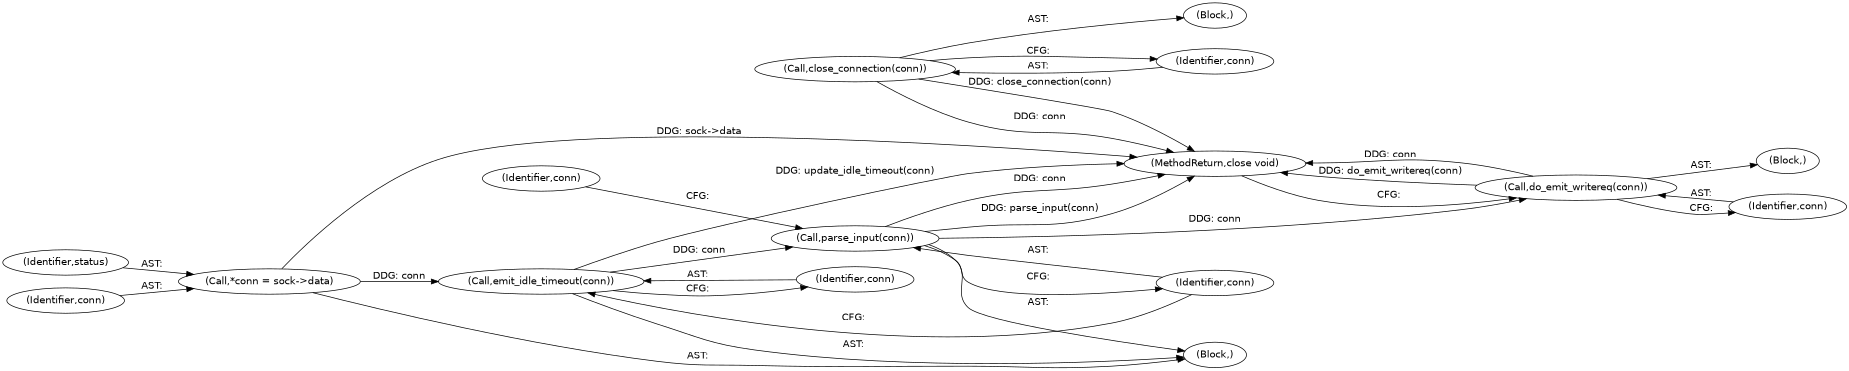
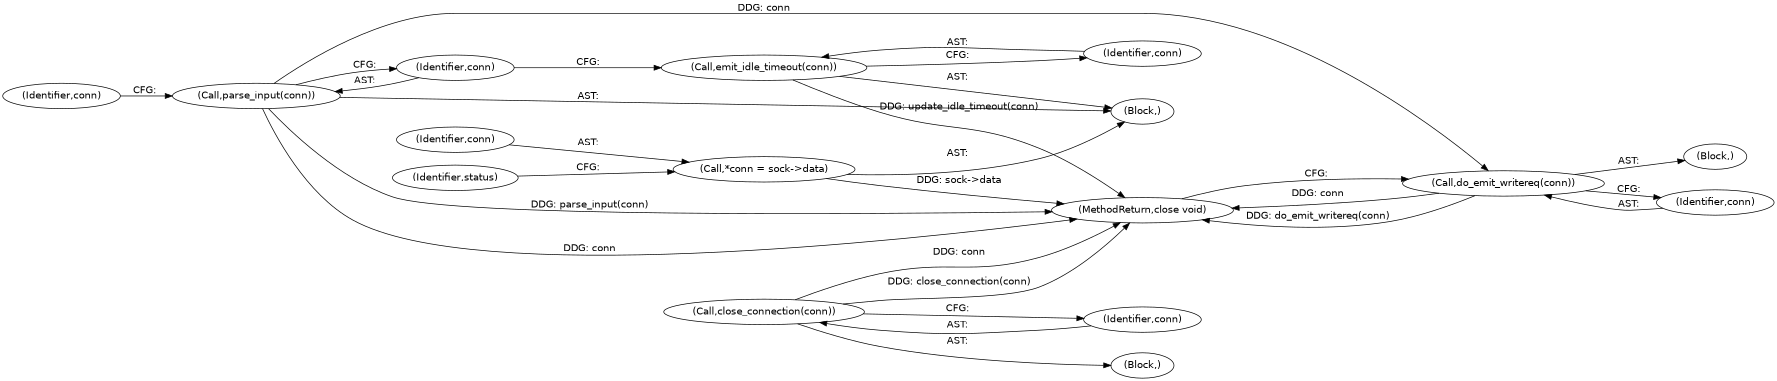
edge "(Call,emit_idle_timeout(conn))" -> "(Call,parse_input(conn))": removed, label "DDG: conn"
edge "(Identifier,status)" -> "(Call,*conn = sock->data)": label "AST: " -> "CFG: "
edge "(Call,*conn = sock->data)" -> "(Call,emit_idle_timeout(conn))": removed, label "DDG: conn"
